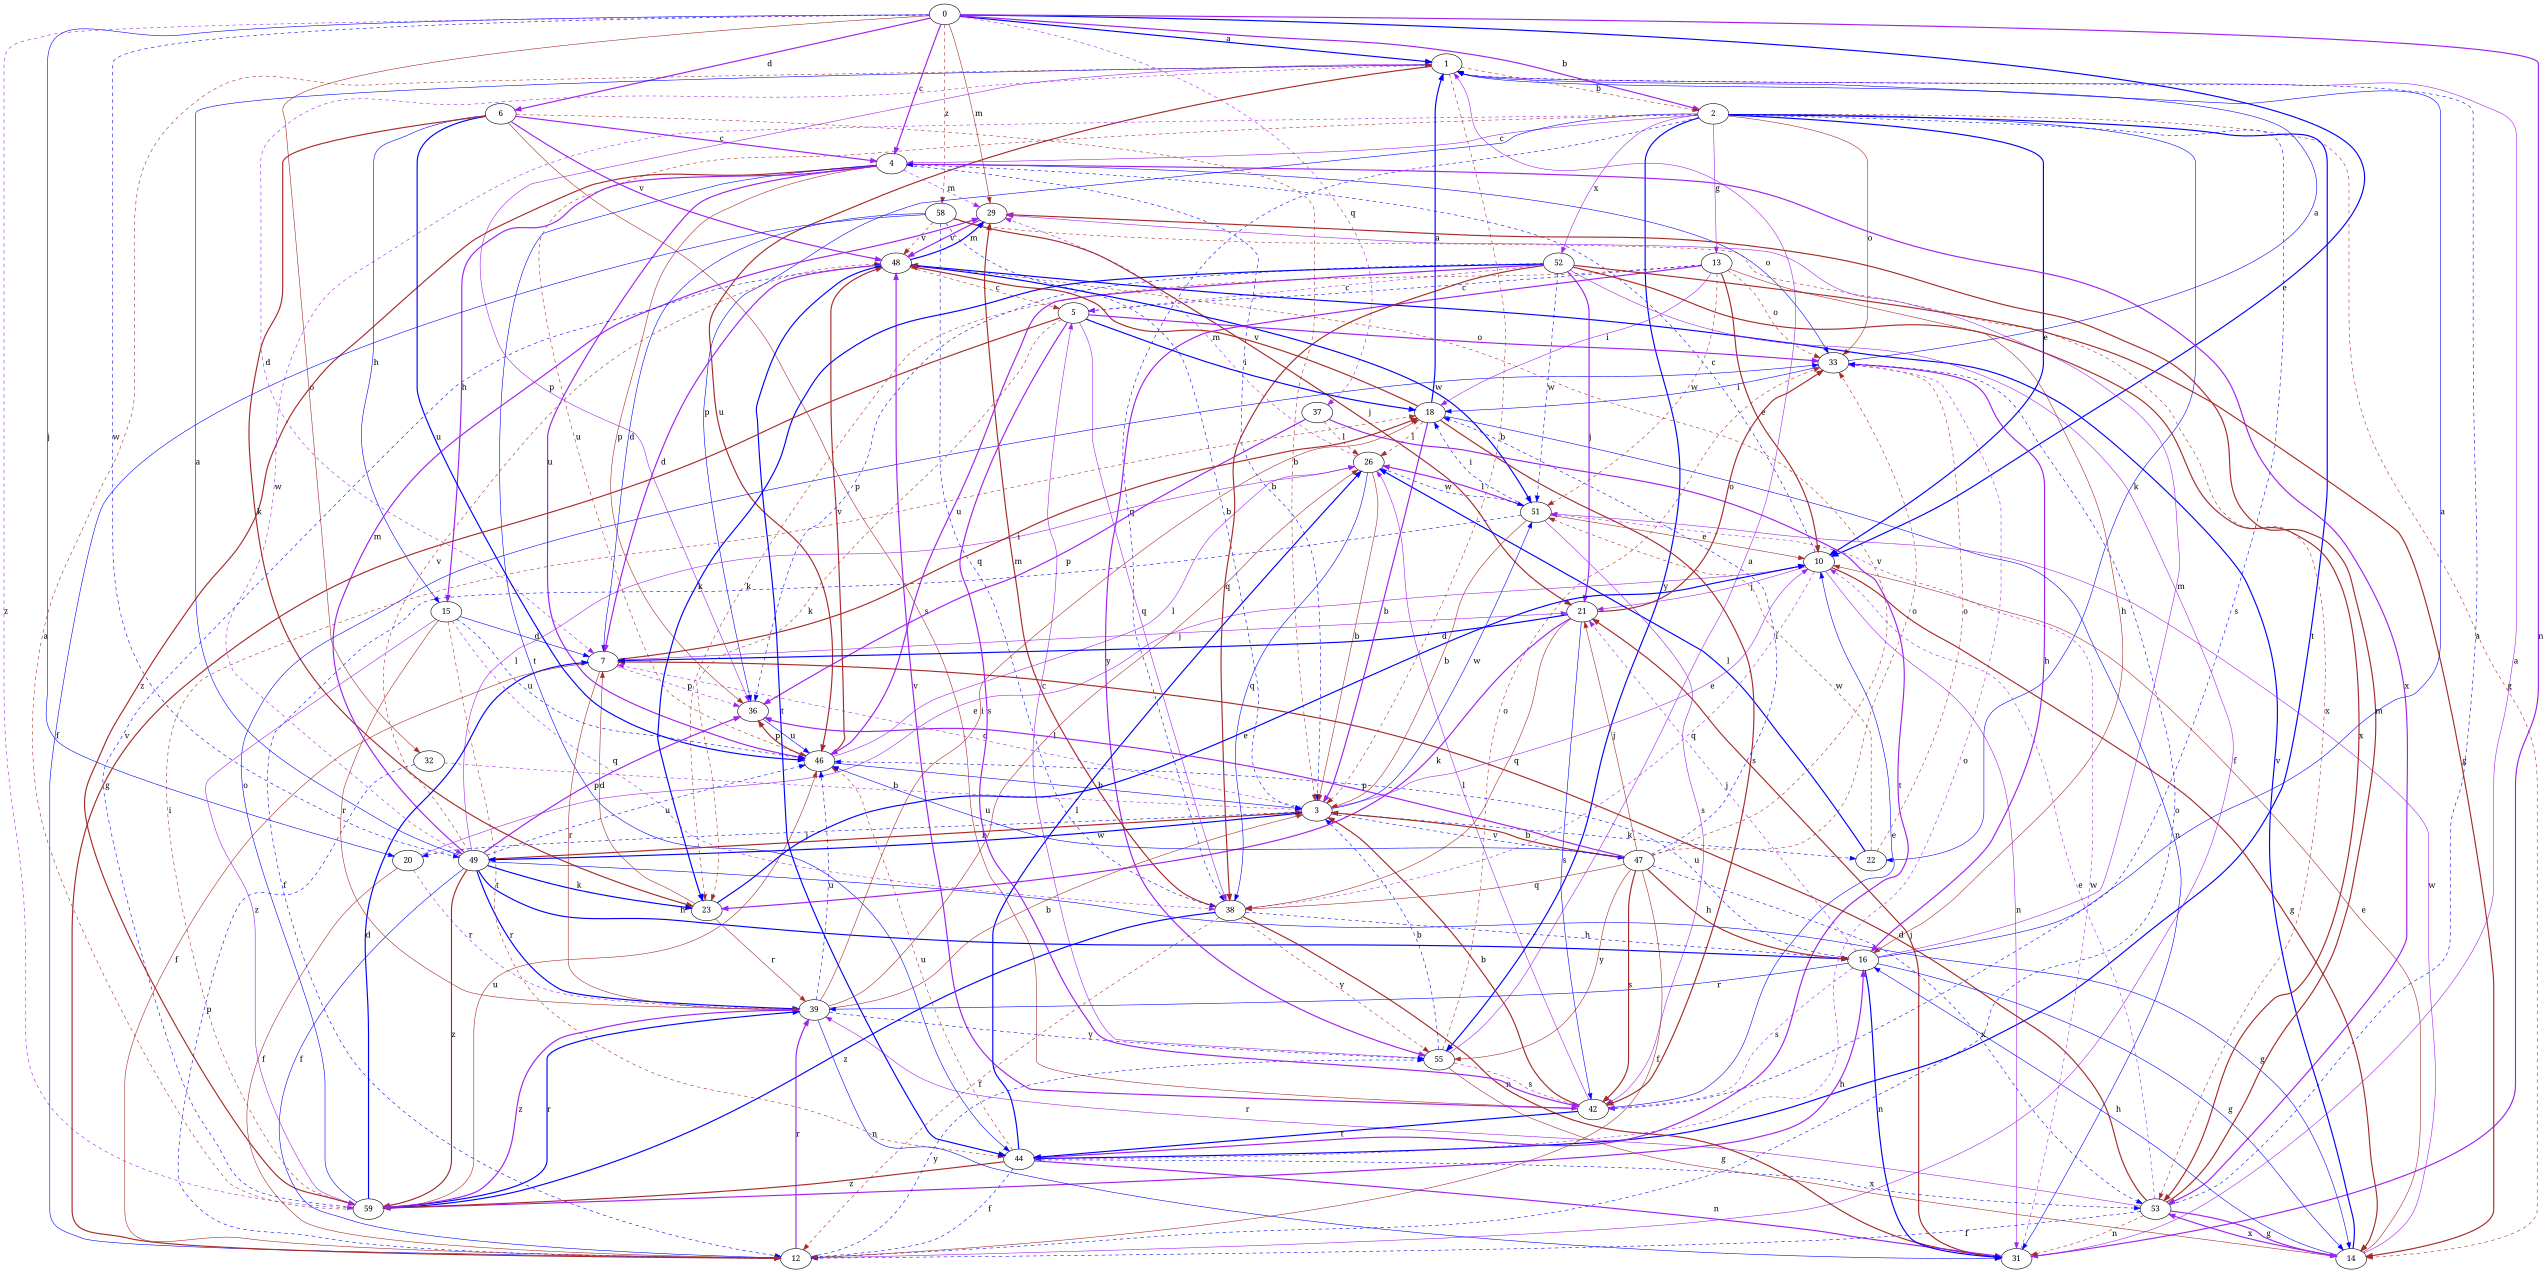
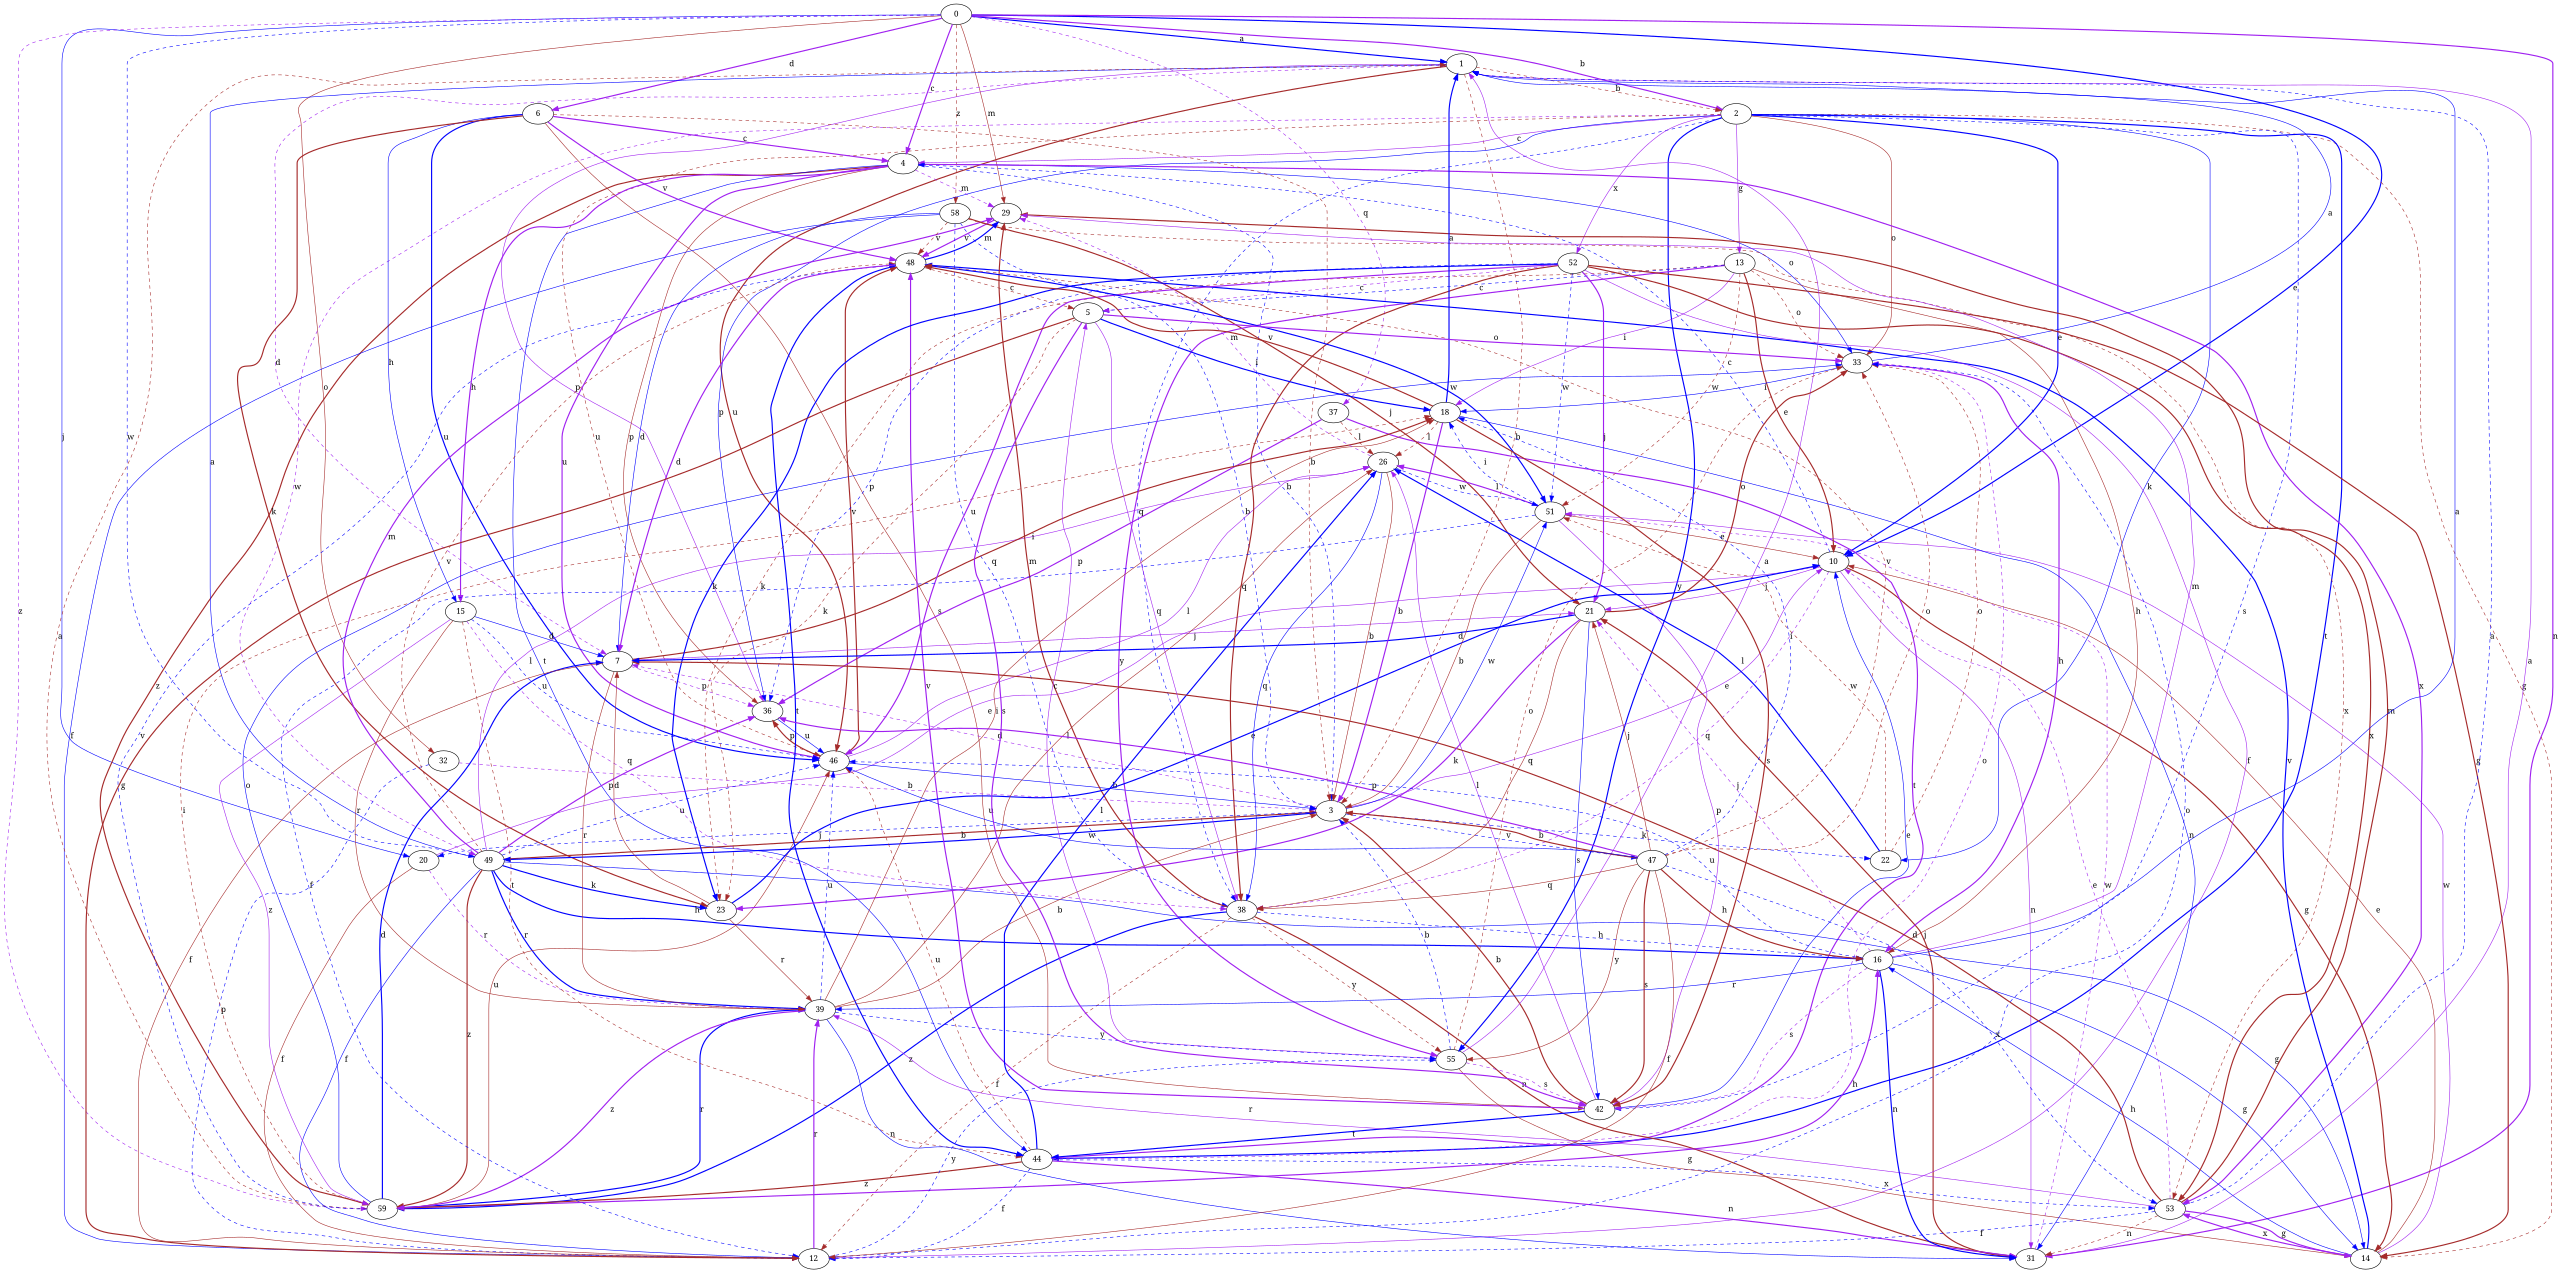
edge "51" -> "42": label "s" -> "p"
